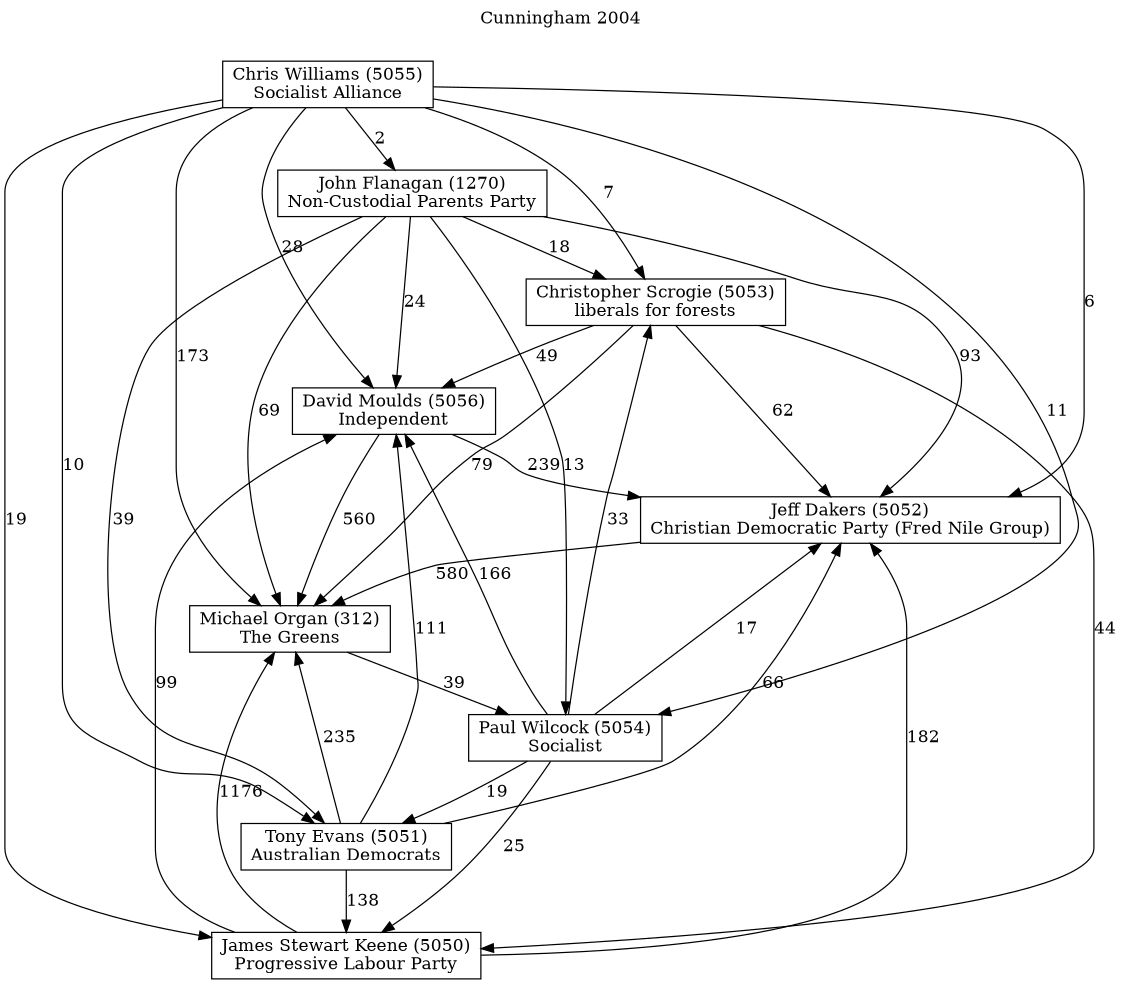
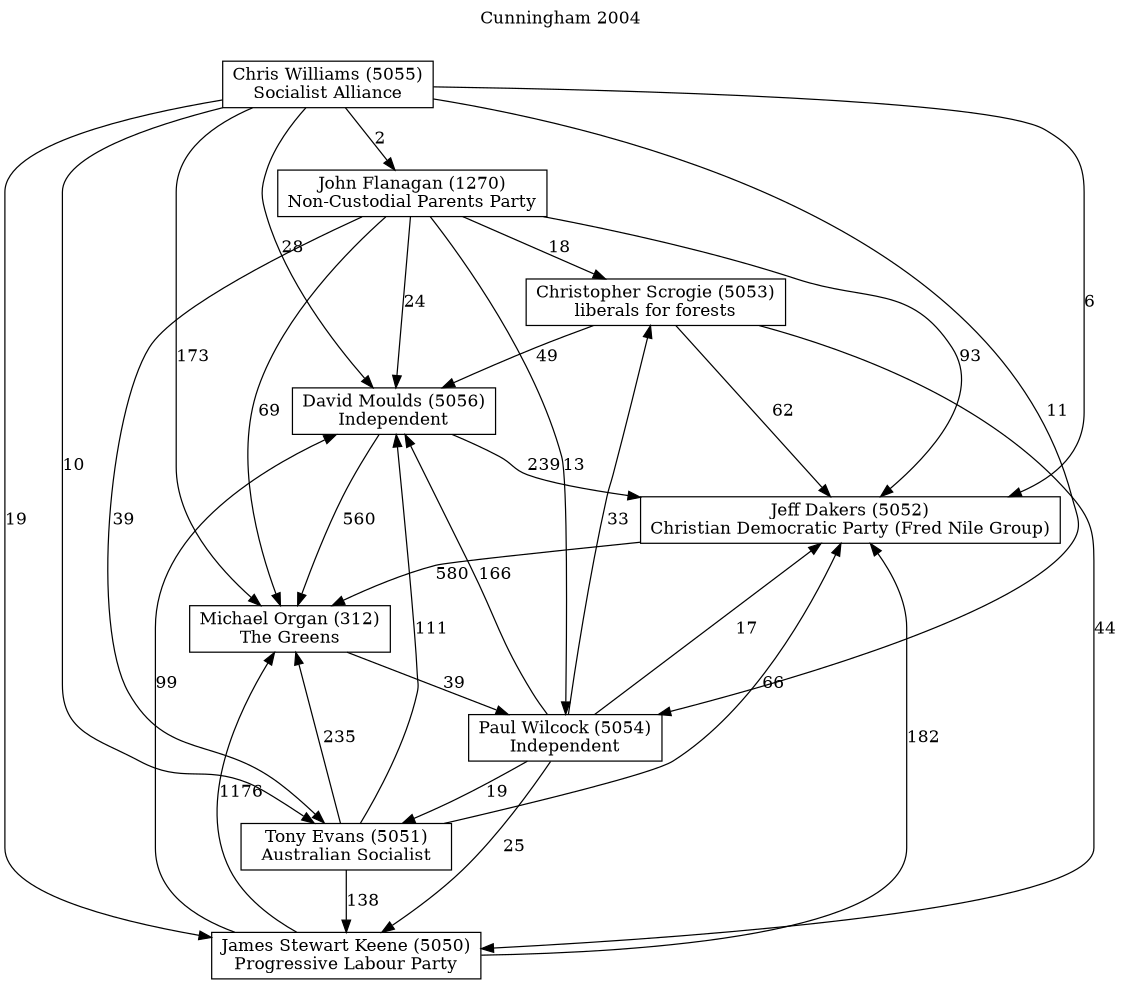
edge "Chris Williams (5055) Socialist Alliance" -> "Christopher Scrogie (5053) liberals for forests": removed, label "7"
edge "Christopher Scrogie (5053) liberals for forests" -> "Michael Organ (312) The Greens": removed, label "79"
node "Paul Wilcock (5054) Socialist": label "Paul Wilcock (5054) Socialist" -> "Paul Wilcock (5054) Independent"
node "Tony Evans (5051) Australian Democrats": label "Tony Evans (5051) Australian Democrats" -> "Tony Evans (5051) Australian Socialist"
